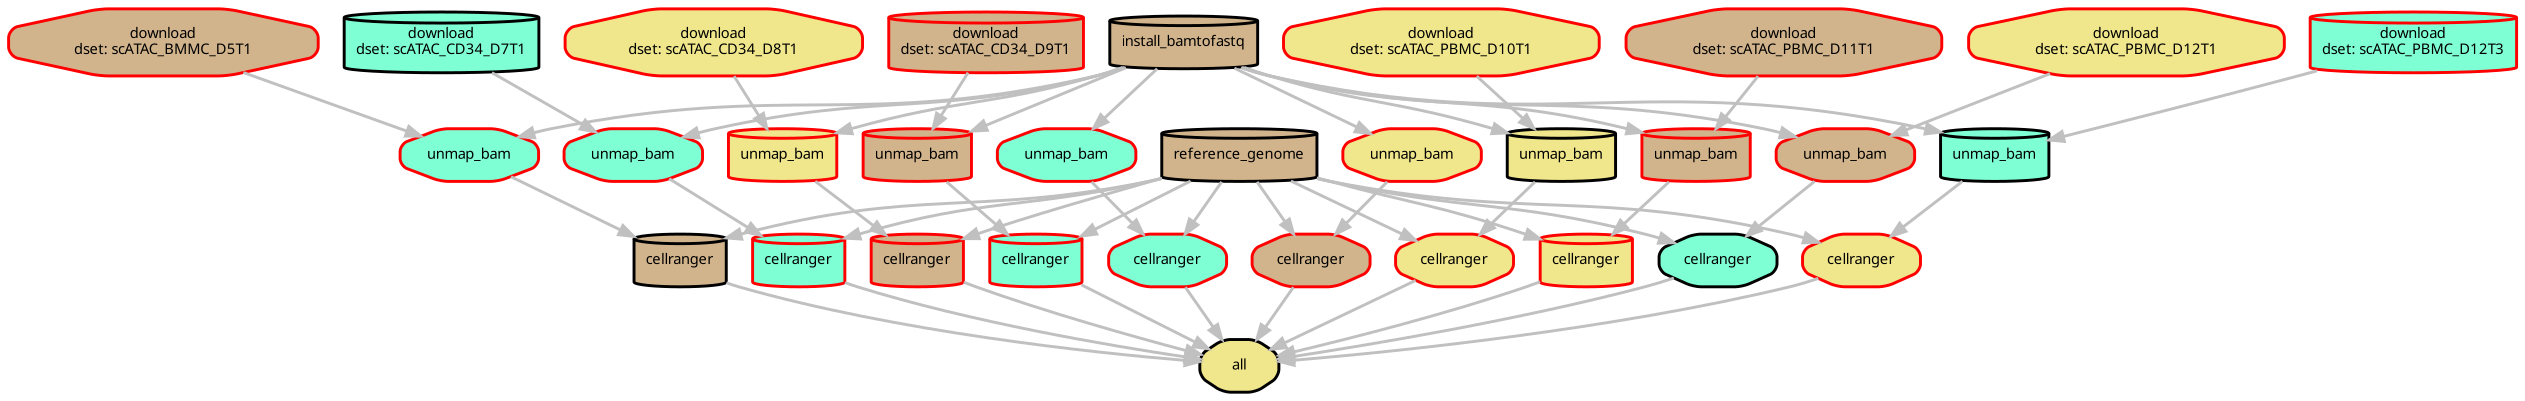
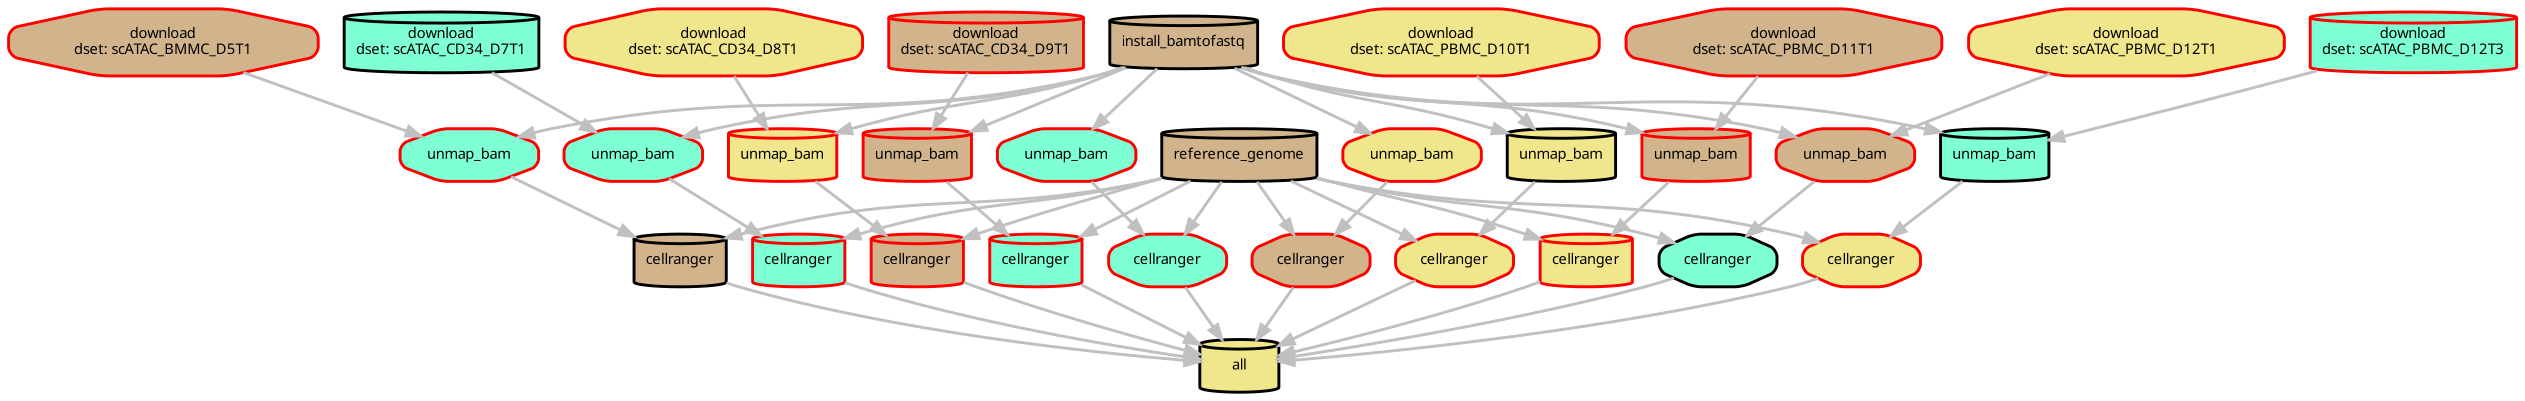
node "all": shape octagon -> cylinder
